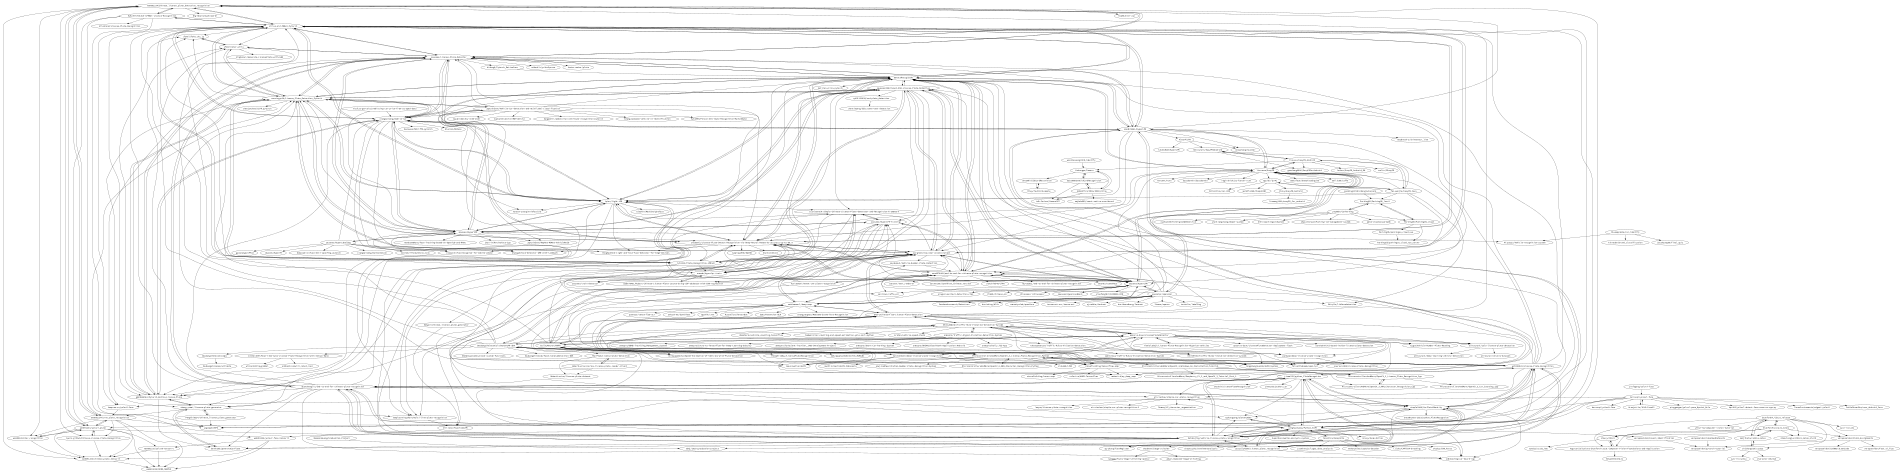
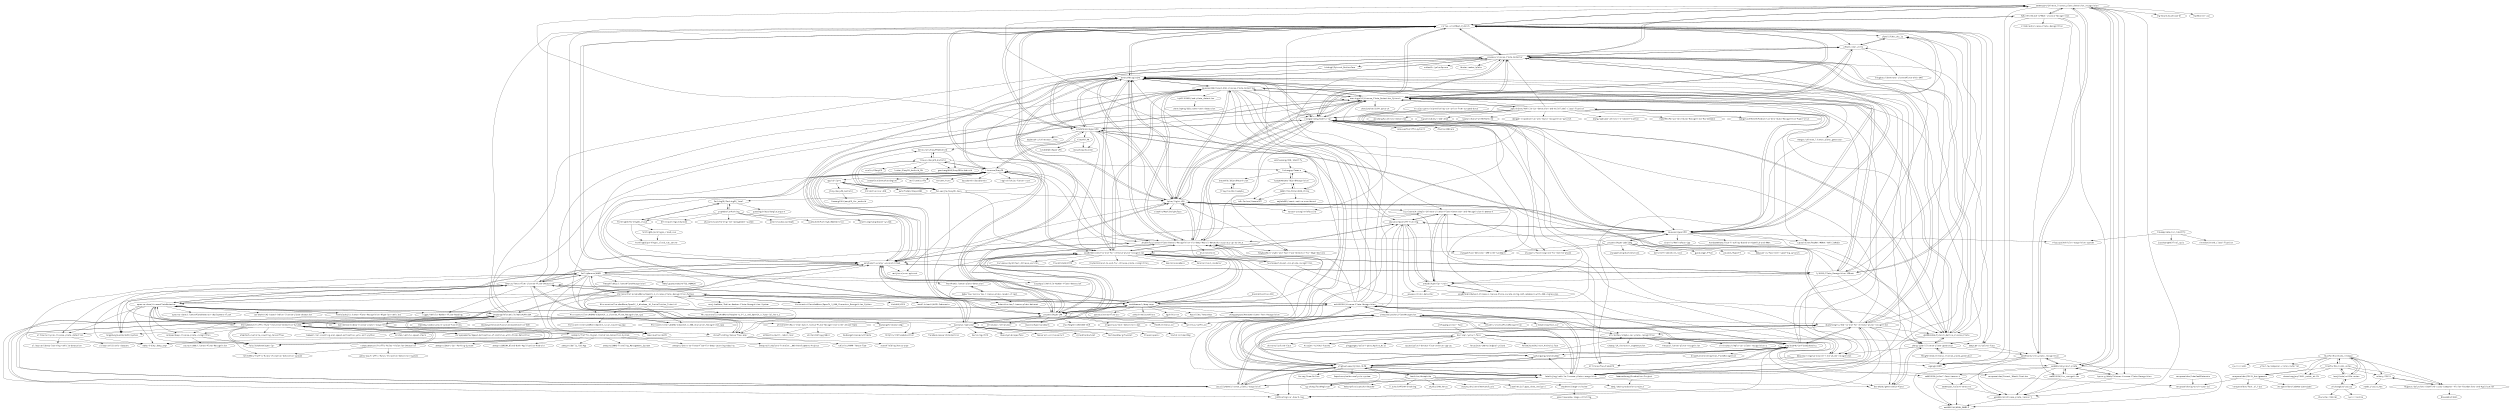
node "JunshengFu/vehicle-detection": added
node "wangxiao5791509/Pedestrian-Attribute-Recognition-Paper-List": added
edge "panmingzhi815/dongluCarpark" -> "ParkingOS/ParkingOS_local": reversed
edge "xuexingyu24/License_Plate_Detection_Pytorch" -> "lyl8213/Plate_Recognition-LPRnet": now "mingbocui/Generate-LicensePlate-with-GAN" -> "lyl8213/Plate_Recognition-LPRnet"
node "zuoqing1988/ZQCNN": removed
edge "sergiomsilva/alpr-unconstrained" -> "sayakpaul/Vehicle-Number-Plate-Detection": now "sergiomsilva/alpr-unconstrained" -> "meijieru/crnn.pytorch"
edge "zeusees/HyperLPR" -> "zeusees/HyperLPR-Training": removed
edge "matthewearl/deep-anpr" -> "da03/Attention-OCR": reversed
edge "Dharun/Tensorflow-License-Plate-Detection" -> "ShreyAmbesh/Traffic-Rule-Violation-Detection-System": removed
node "samggggflynn/image-stitching-opencv": removed
